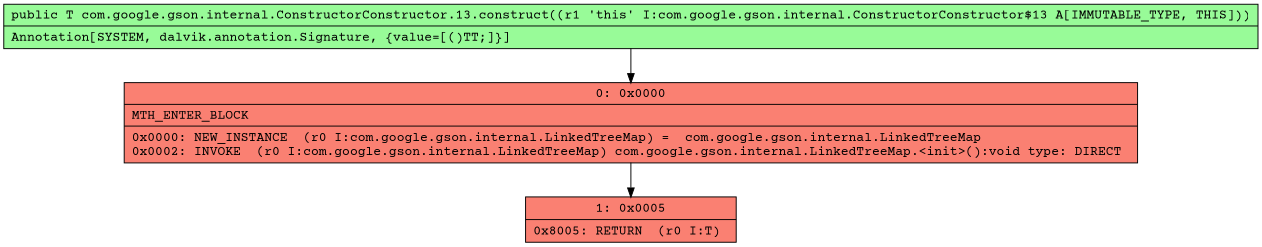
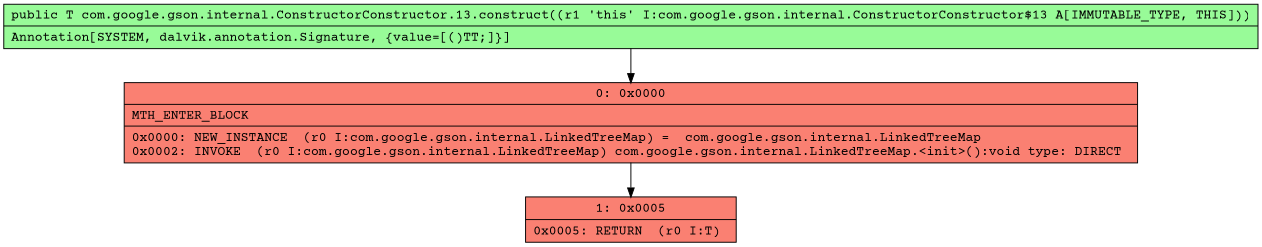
node "1: 0x0005": text "0x8005: RETURN  (r0 I:T)" -> "0x0005: RETURN  (r0 I:T)"
